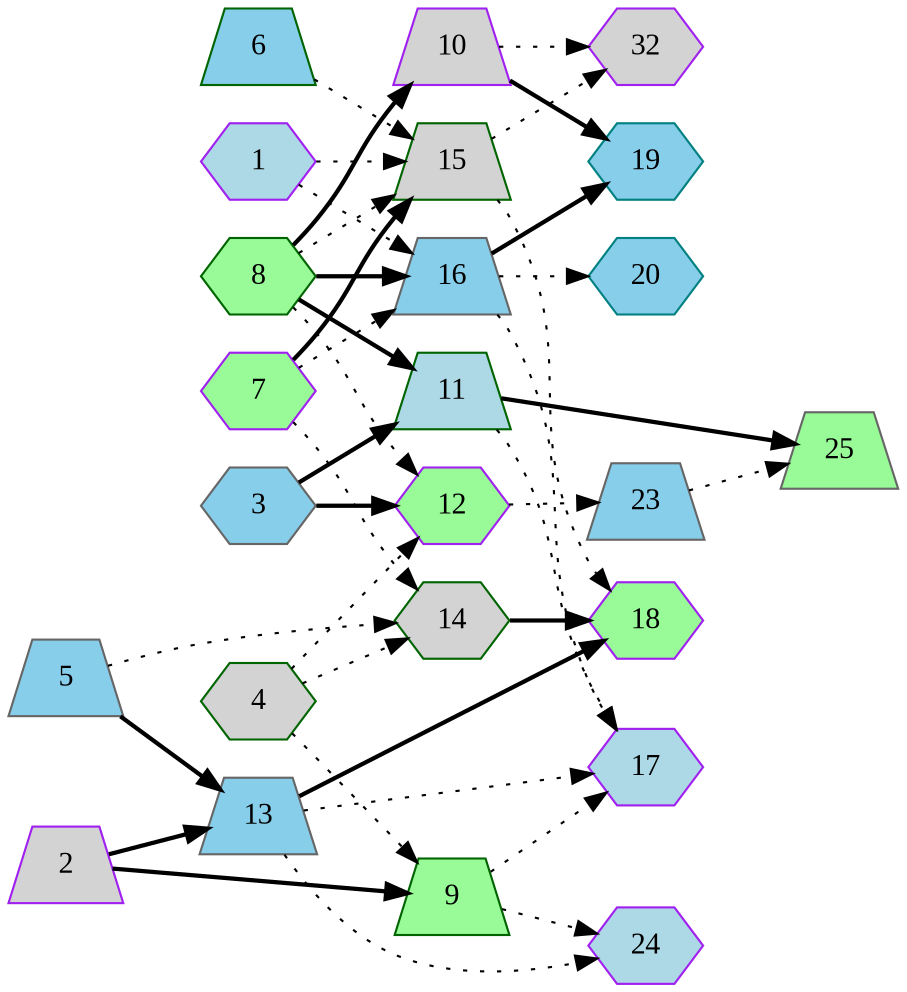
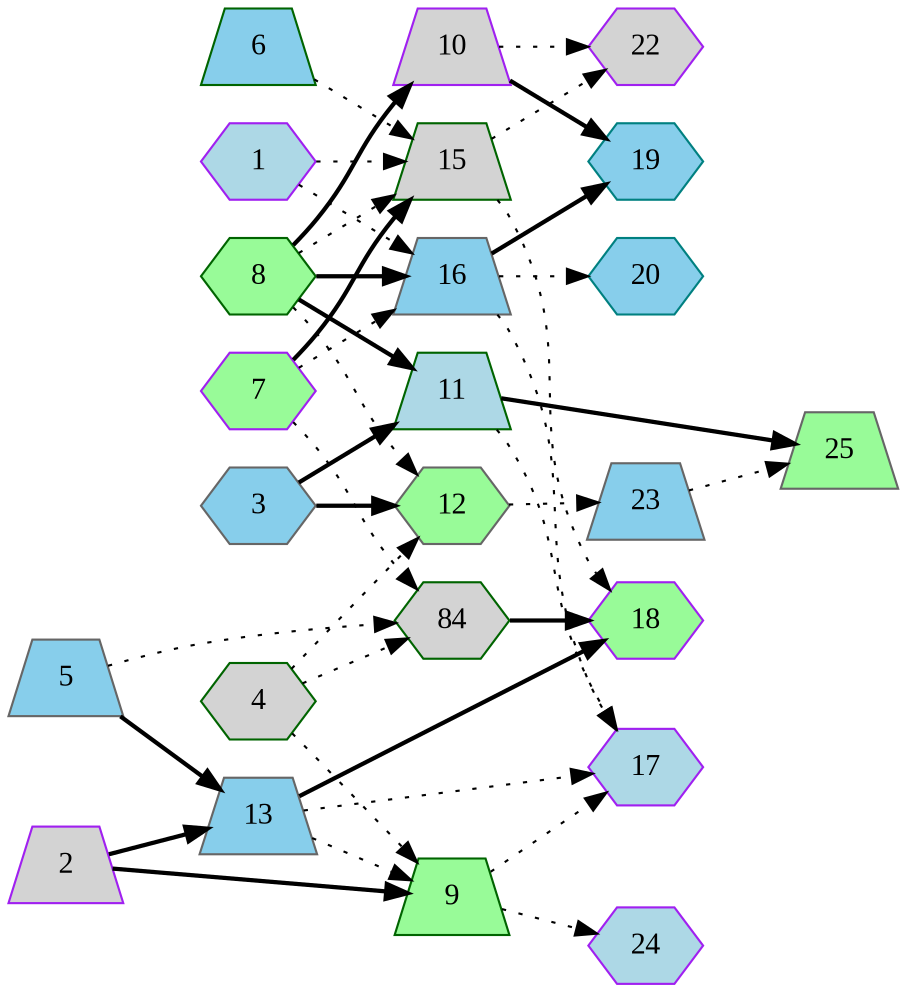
node "32": label "32" -> "22"
node "12": color purple -> gray40
node "14": label "14" -> "84"
edge "13" -> "24": now "13" -> "9"
